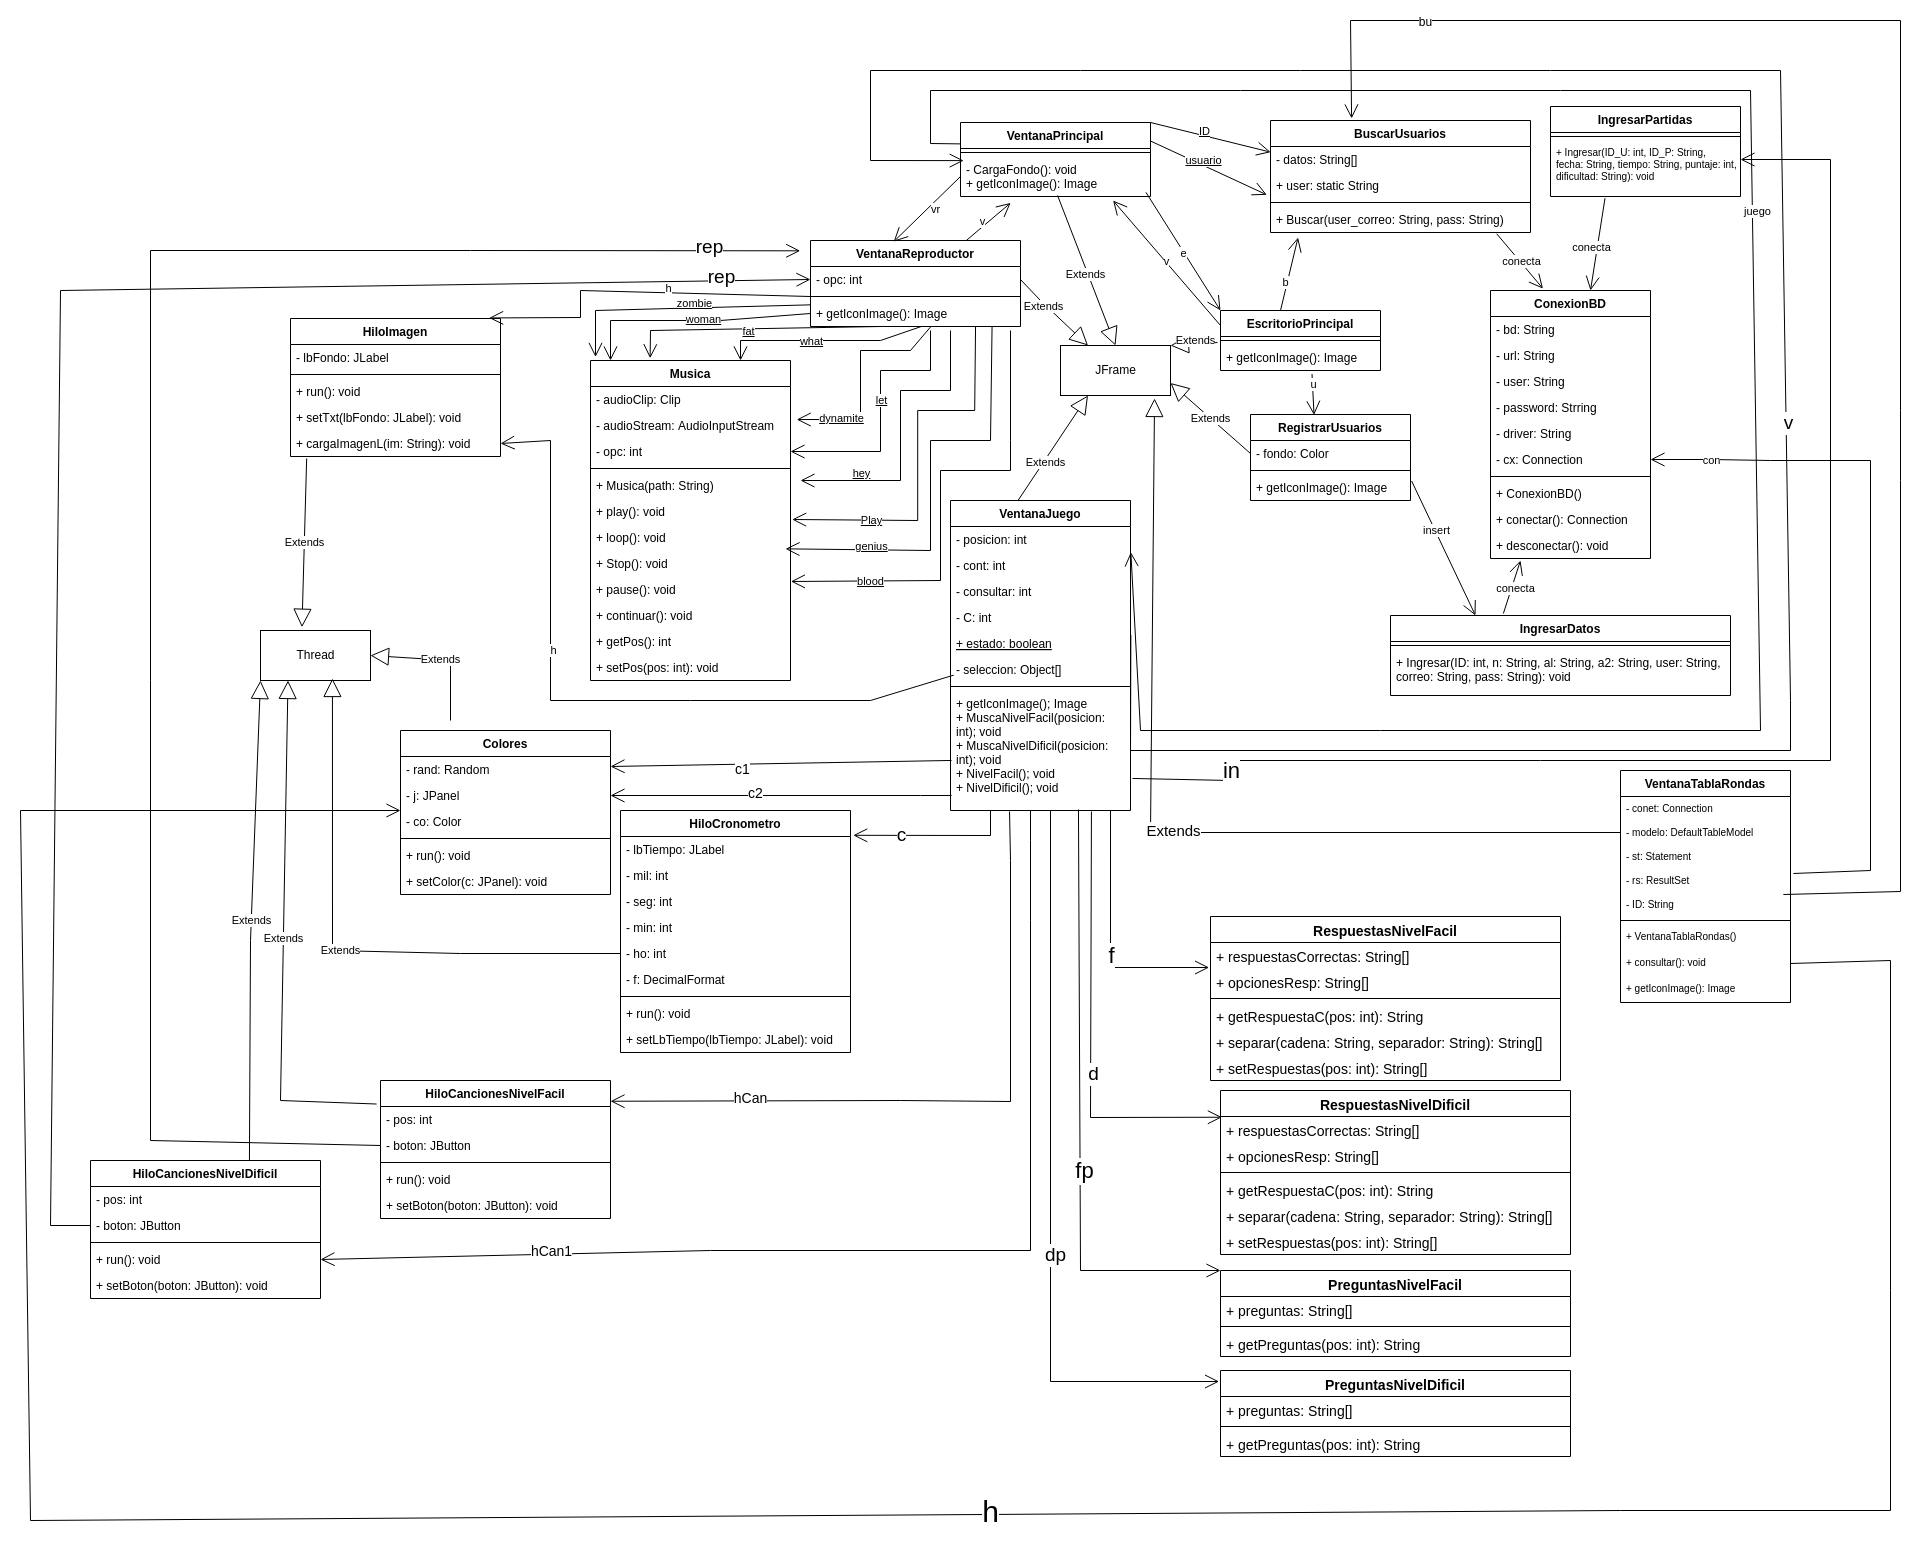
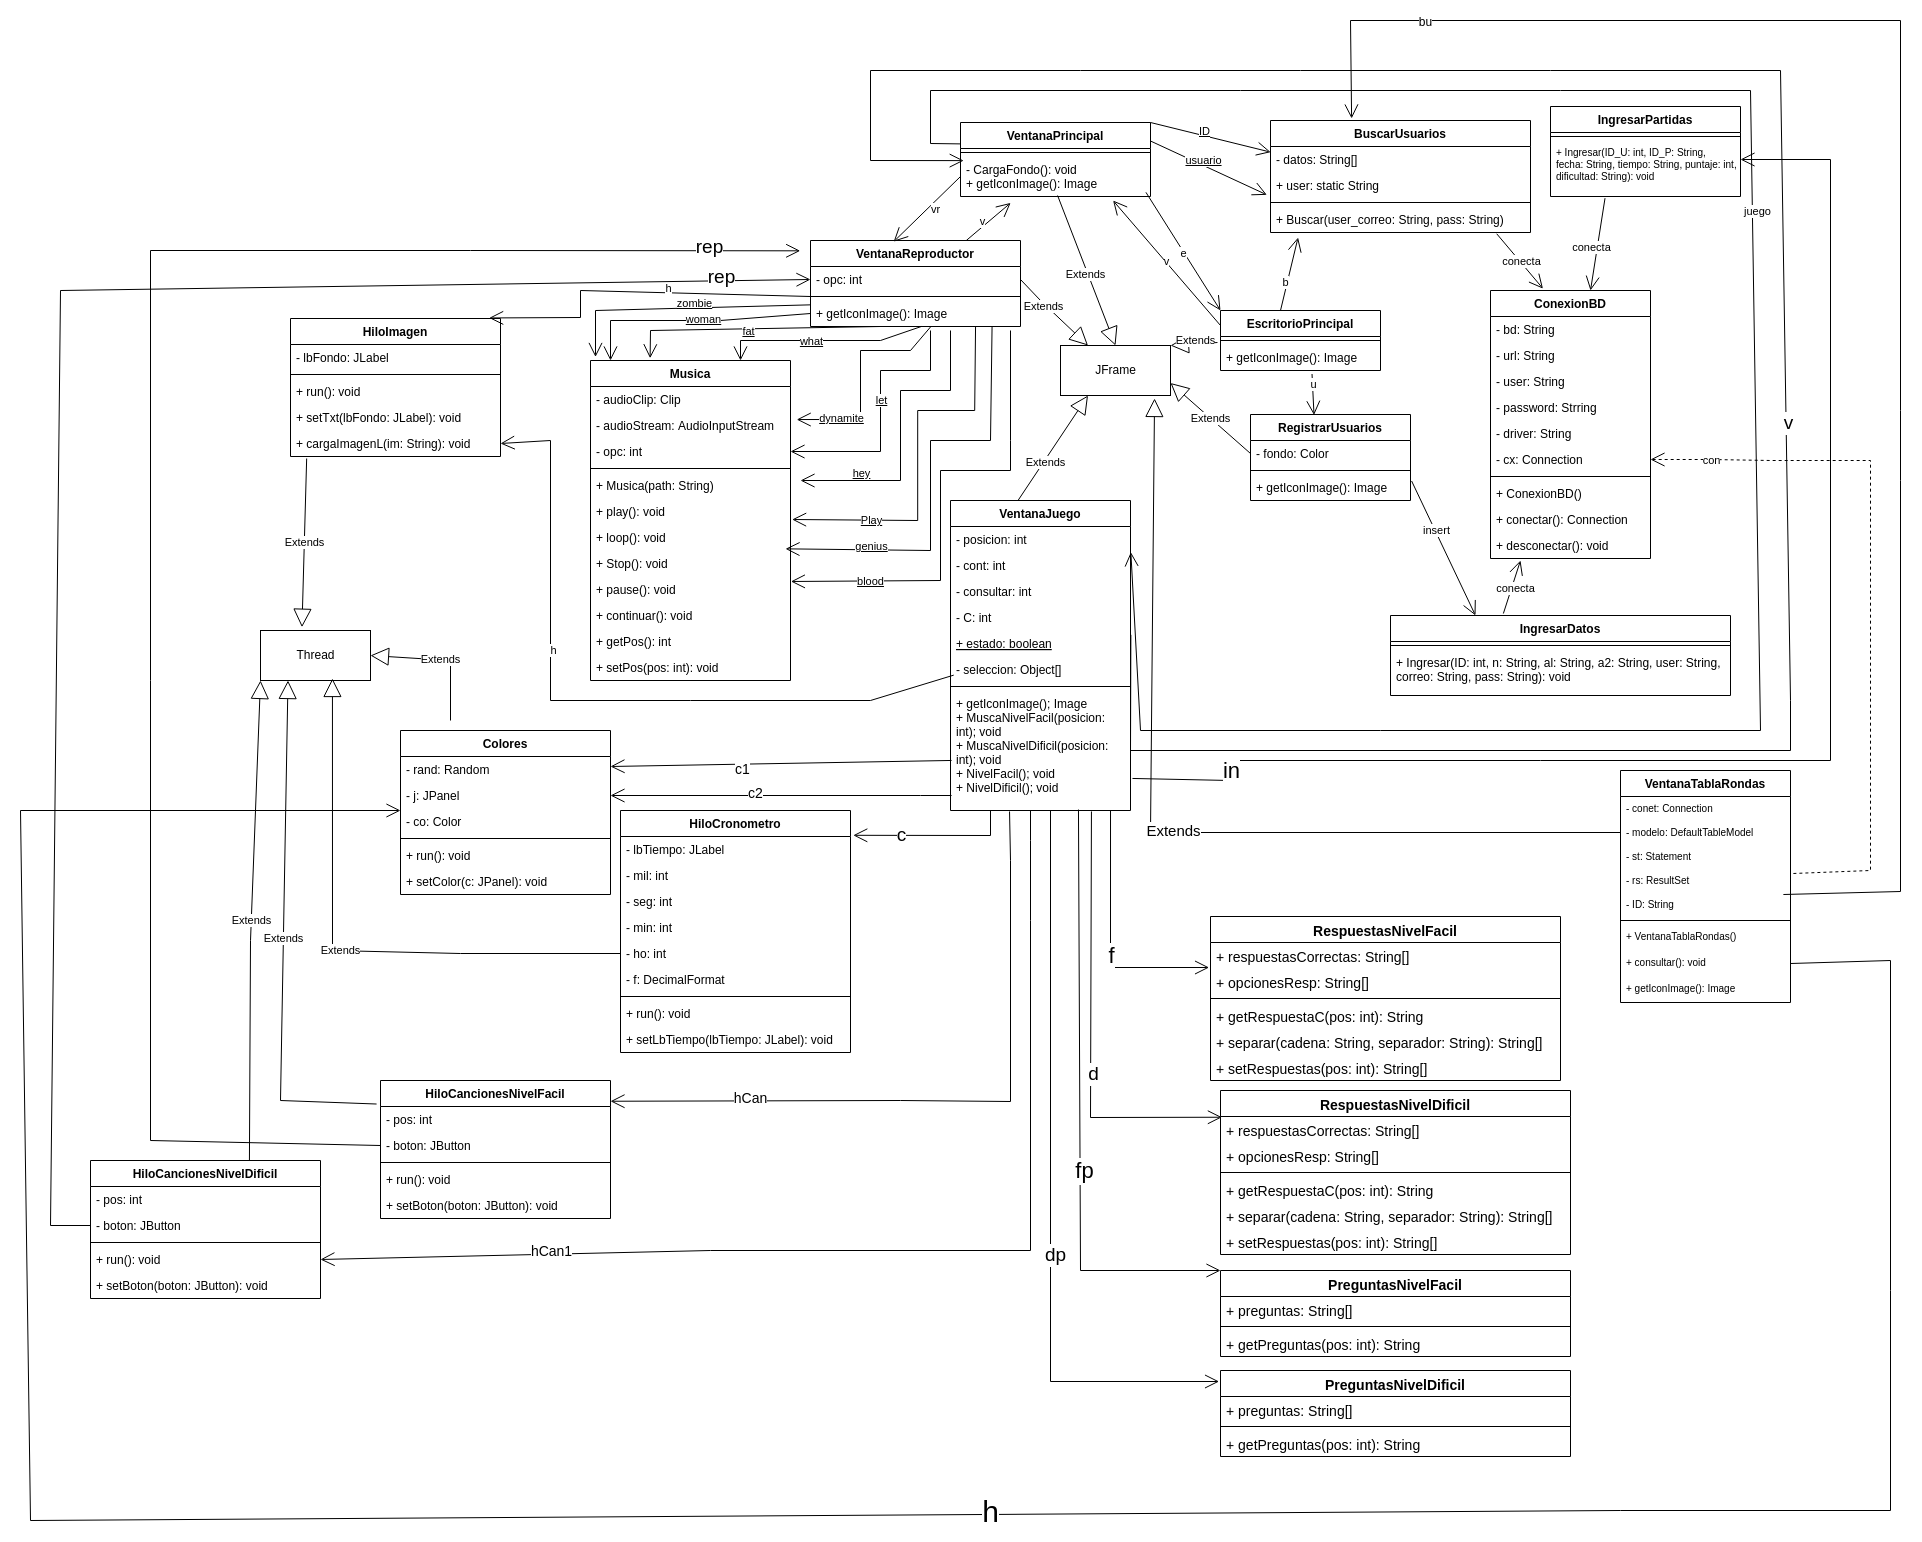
edge "- rs: ResultSet" -> "- cx: Connection": style solid -> dashed
